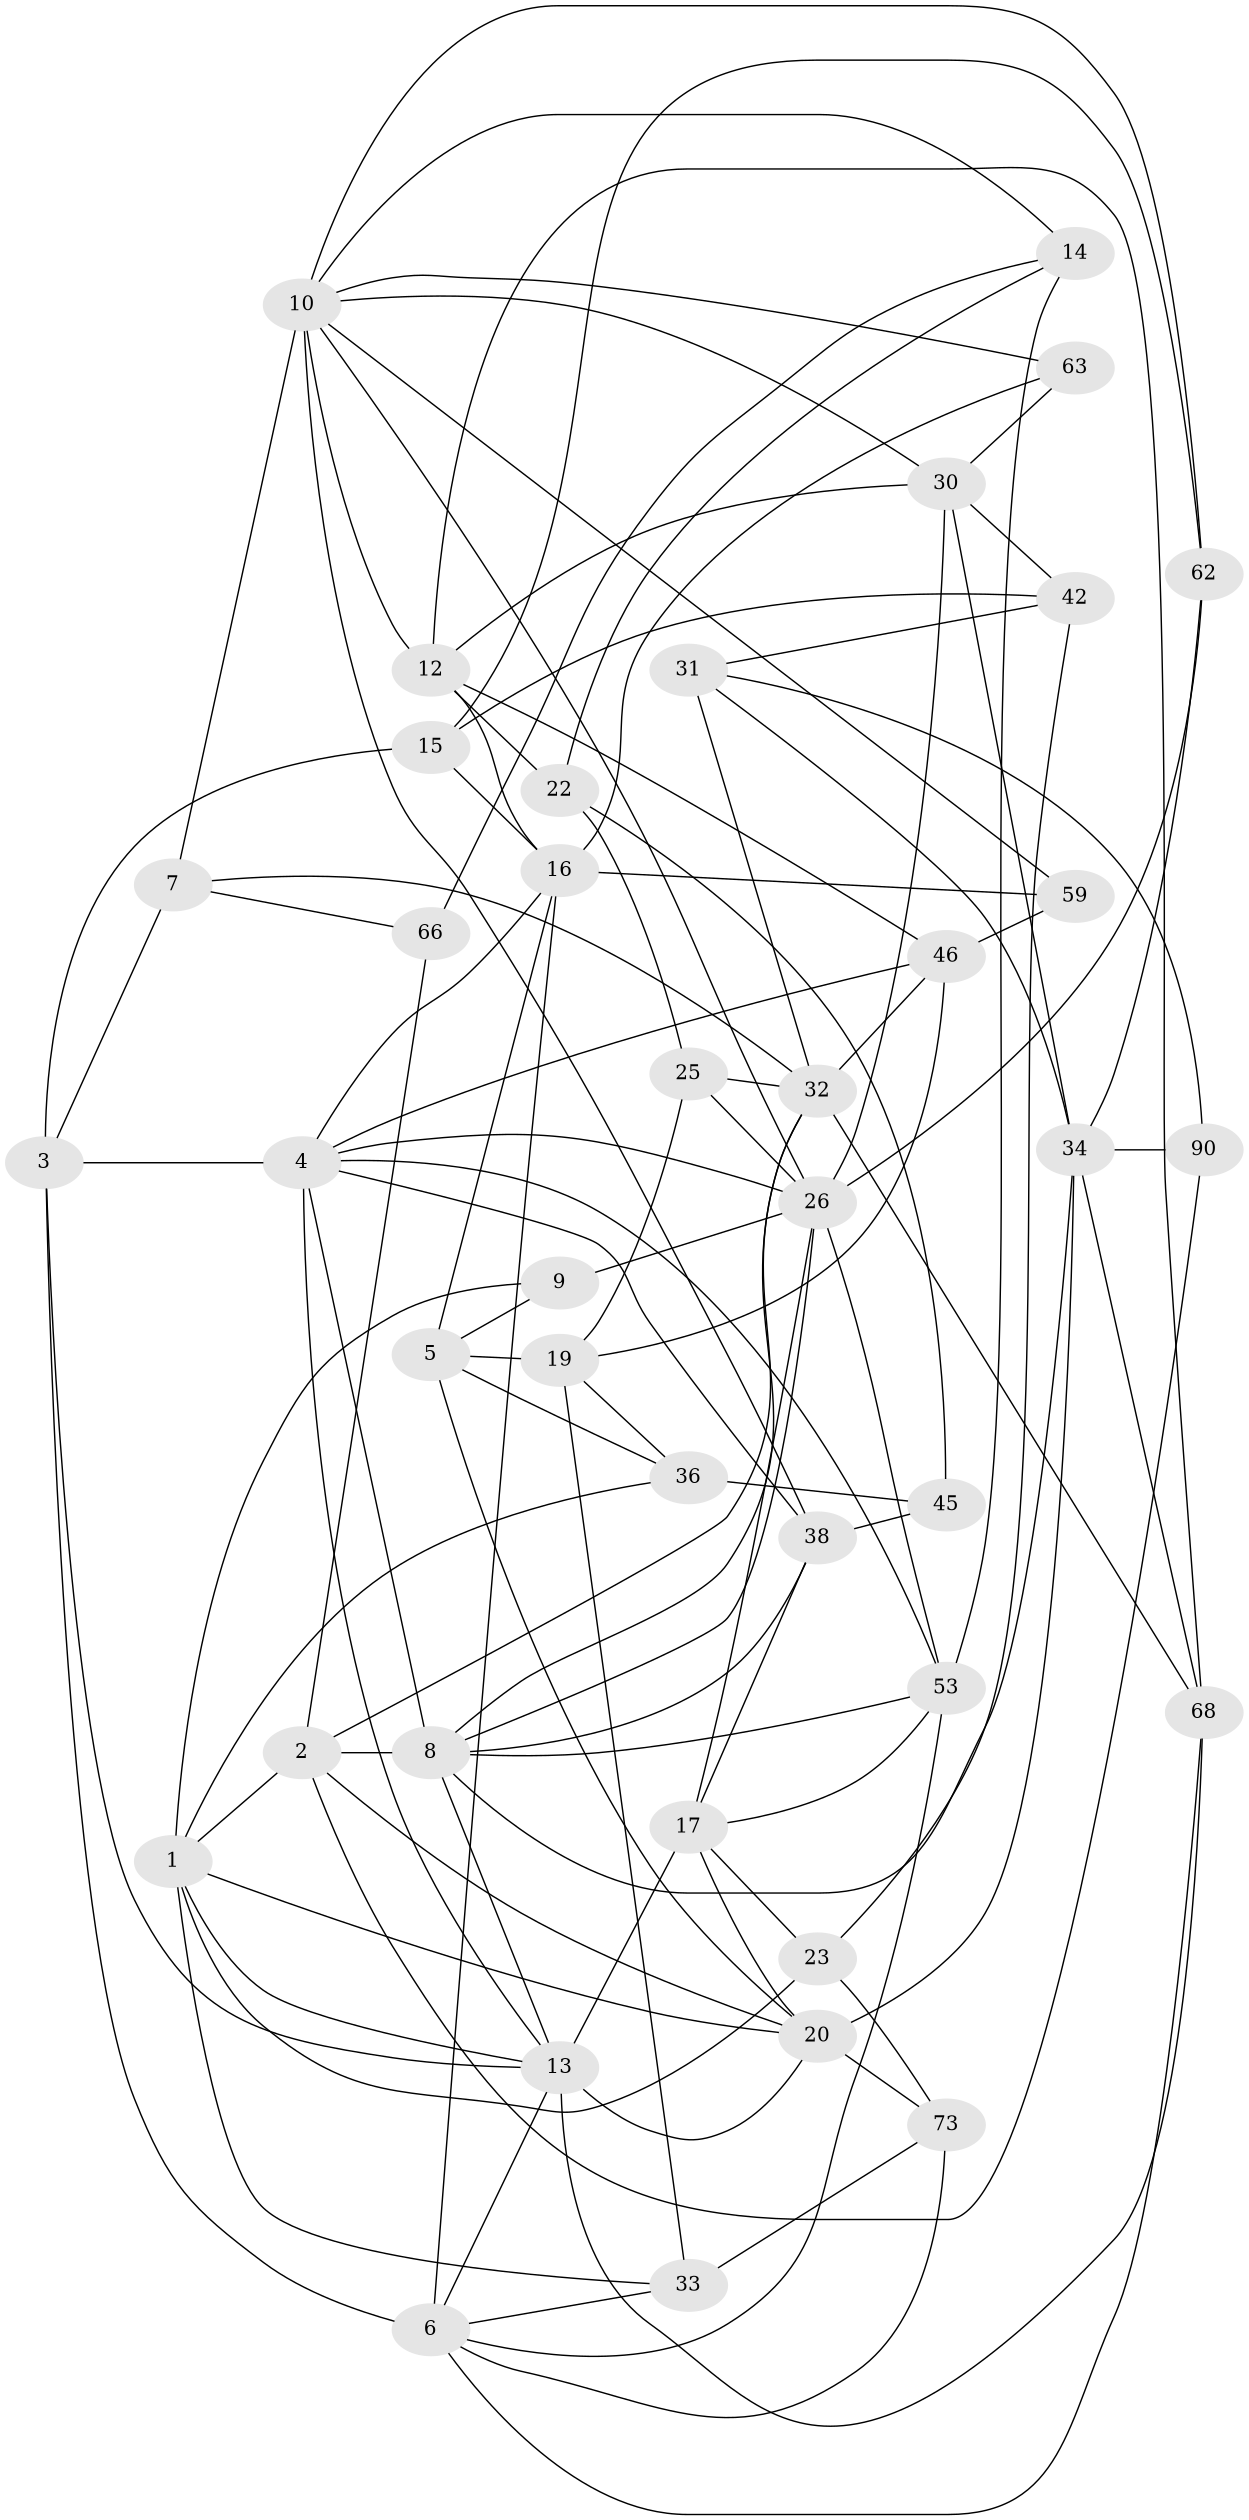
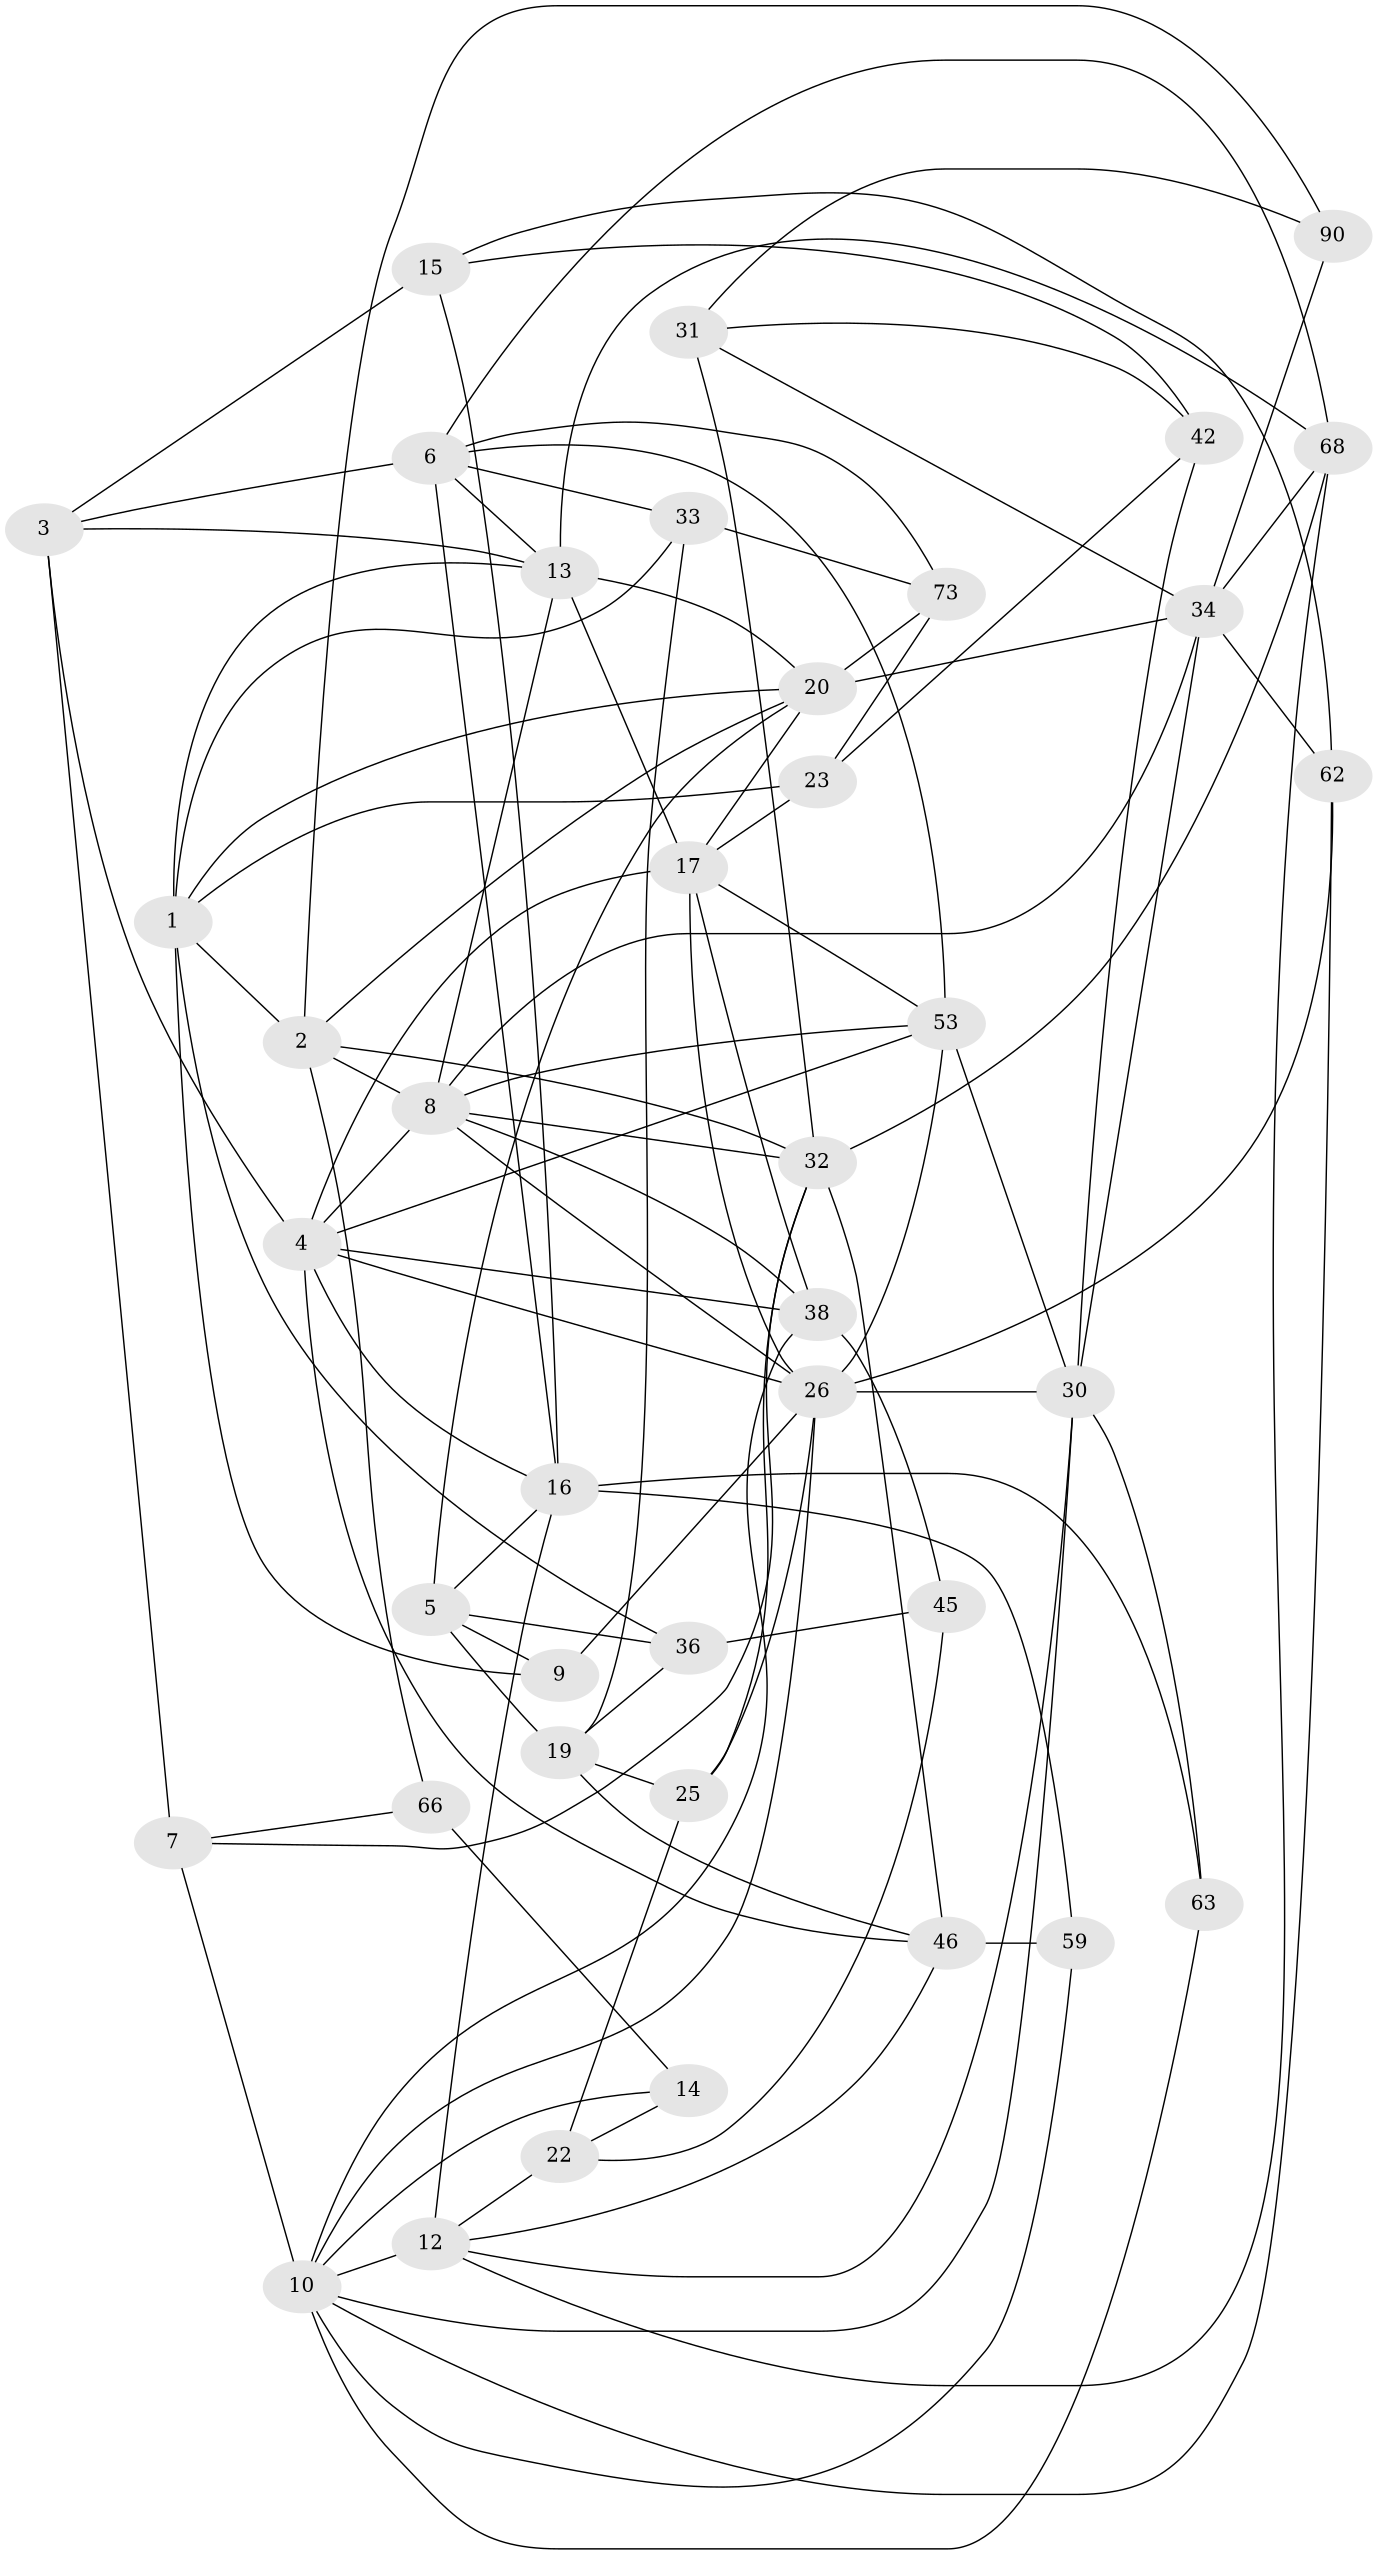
edge "14" -- "53": now "30" -- "53"
edge "4" -- "13": now "4" -- "17"
